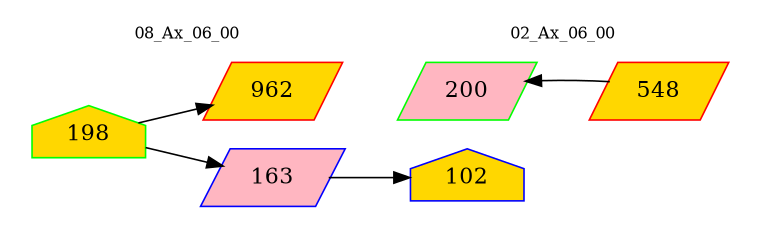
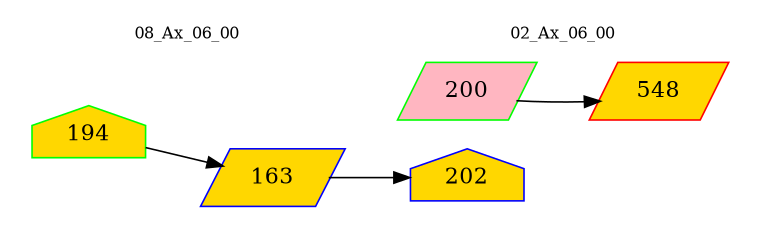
edge "548" -> "200": reversed
node "962": removed
node "198": label "198" -> "194"
node "163": fillcolor lightpink -> gold
node "102": label "102" -> "202"
